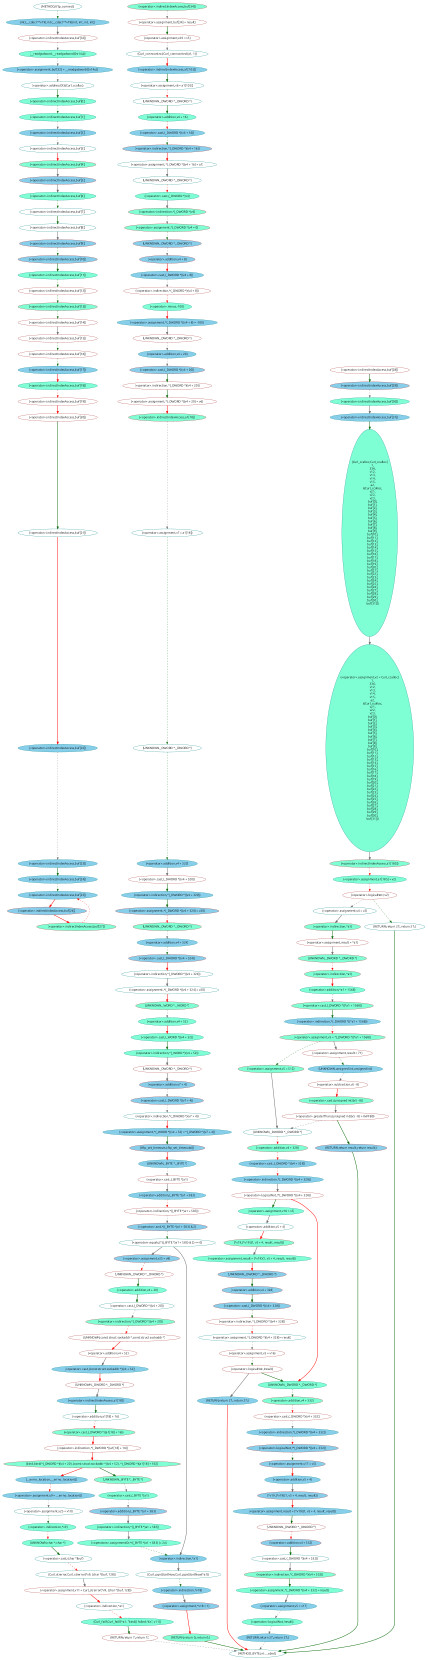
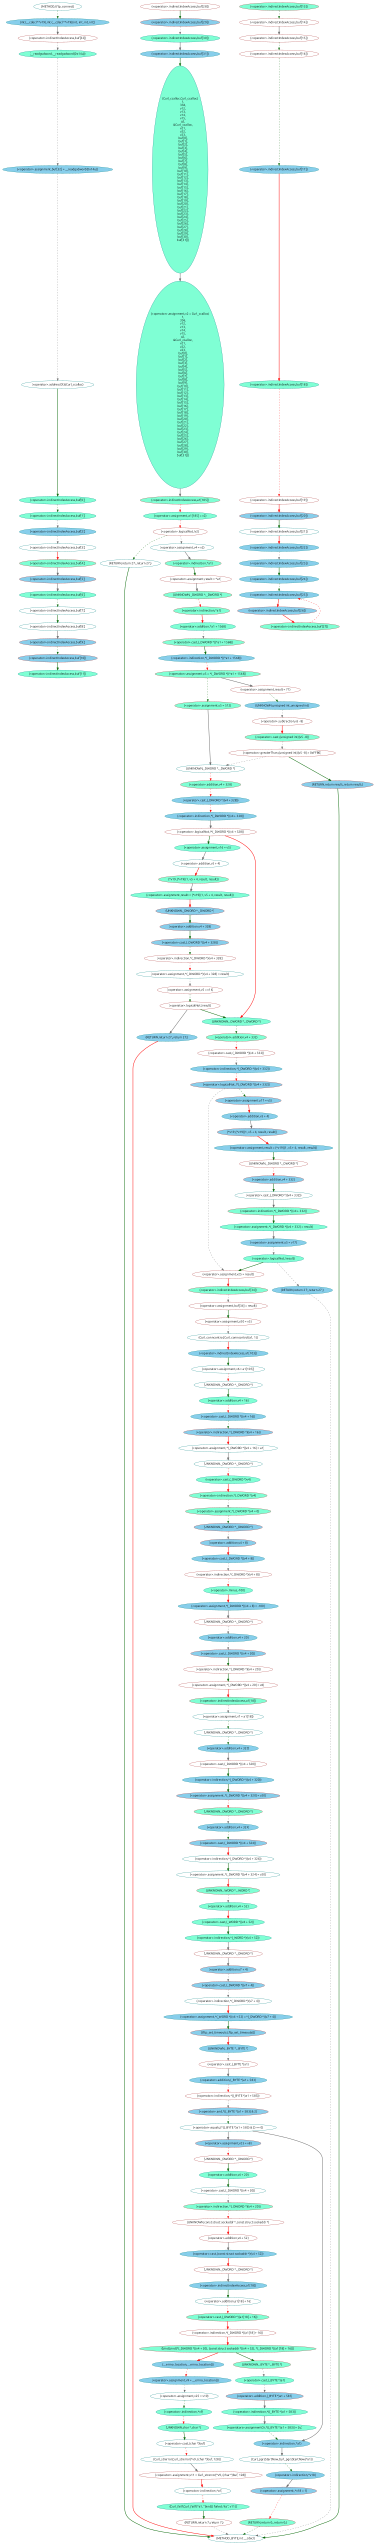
edge "(<operator>.cast,(_DWORD *)v4)" -> "(<operator>.indirection,*(_DWORD *)v4)": color gray40 -> red
node "(<operator>.indirectIndexAccess,buf[12])": removed
node "(<operator>.indirectIndexAccess,buf[20])": fillcolor white -> skyblue
edge "(<operator>.indirection,*(_DWORD *)(v4 + 324))" -> "(<operator>.assignment,*(_DWORD *)(v4 + 324) = v20)": color gray40 -> darkgreen
edge "(<operator>.cast,(unsigned int)(v5 - 8))" -> "(<operator>.greaterThan,(unsigned int)(v5 - 8) > 0xFFB0)": style bold -> dashed
node "(<operator>.assignment,v25 = result)": added
edge "(<operator>.assignment,*v18 = 1)" -> "(RETURN,return 0;,return 0;)": style bold -> dashed
edge "(RETURN,return 0;,return 0;)" -> "(METHOD_BYTE,int __cdecl)": style bold -> dashed
